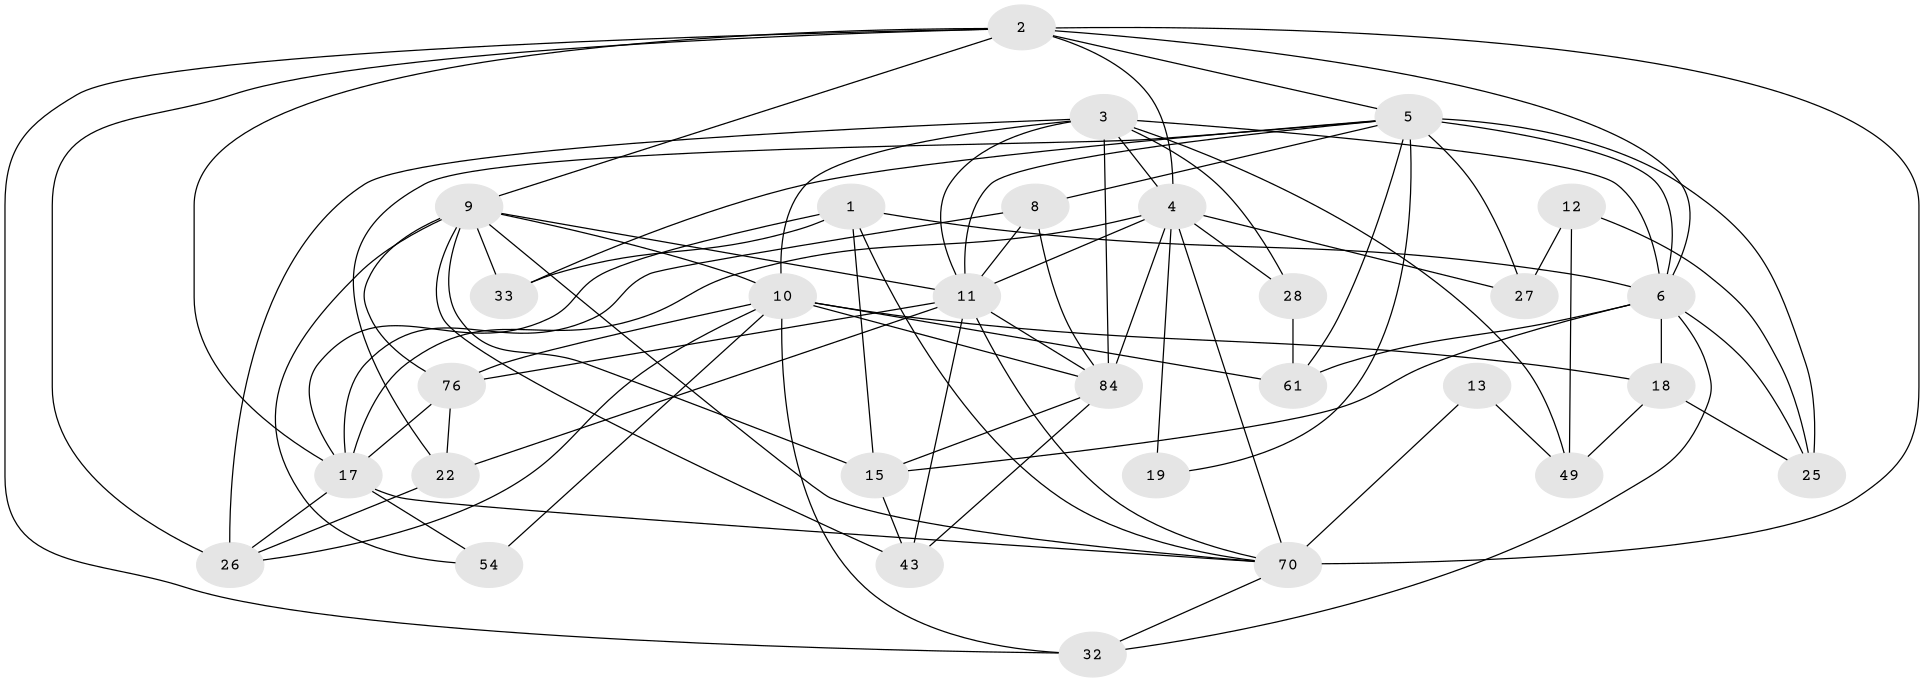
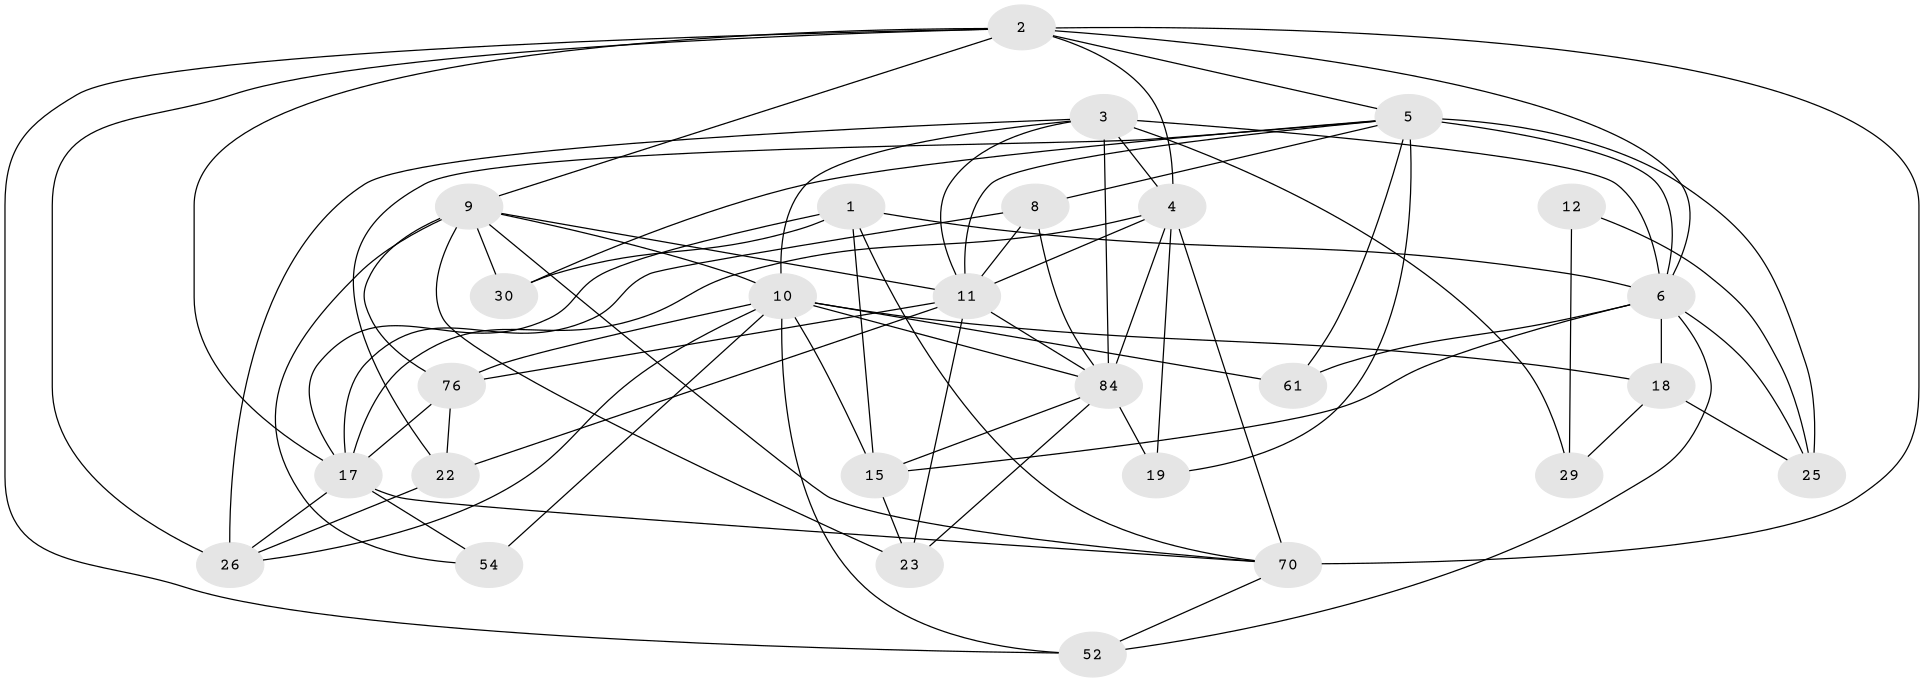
node "33": label "33" -> "30"
node "28": removed
node "27": removed
edge "9" -- "15": now "10" -- "15"
node "13": removed
edge "84" -- "19": added
edge "11" -- "70": removed
node "49": label "49" -> "29"
node "43": label "43" -> "23"
node "32": label "32" -> "52"
